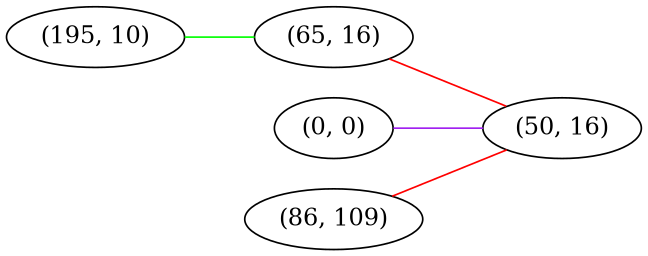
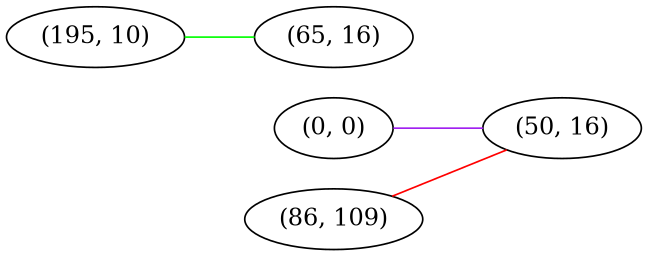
edge "(65, 16)" -- "(50, 16)": removed
